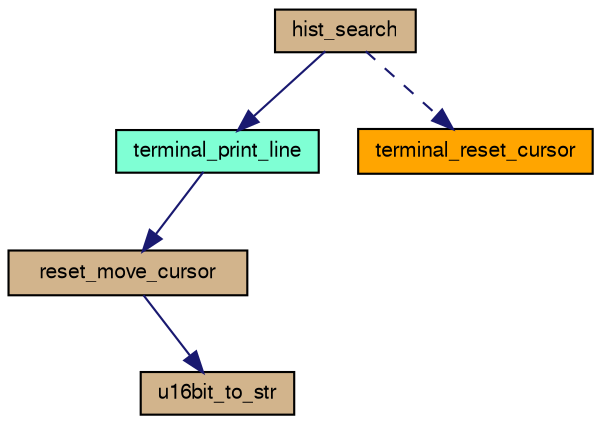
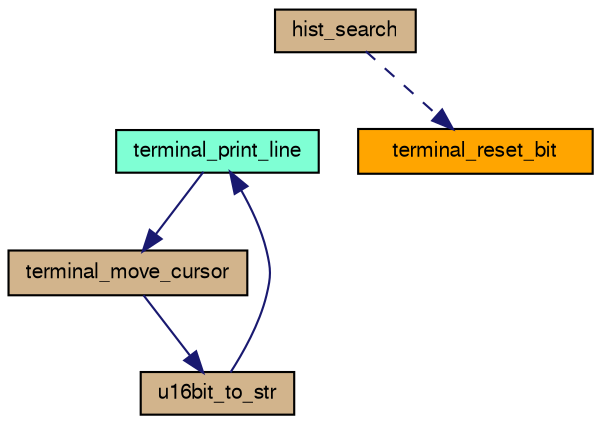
edge "hist_search" -> "terminal_print_line": now "u16bit_to_str" -> "terminal_print_line"
node "terminal_reset_cursor": label "terminal_reset_cursor" -> "terminal_reset_bit"
node "reset_move_cursor": label "reset_move_cursor" -> "terminal_move_cursor"
